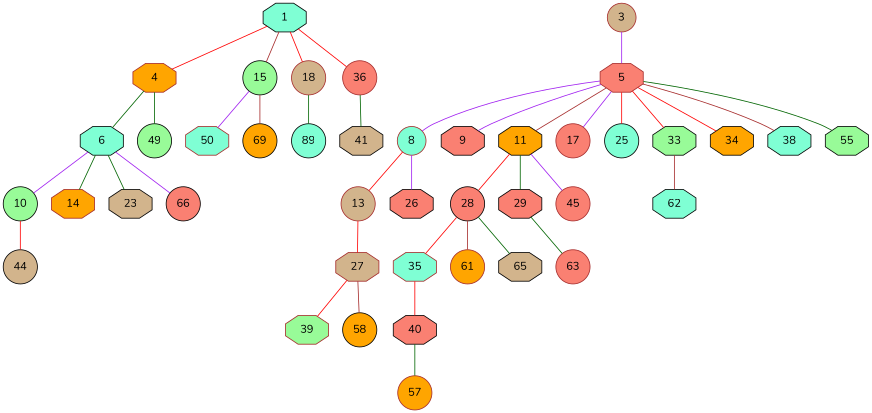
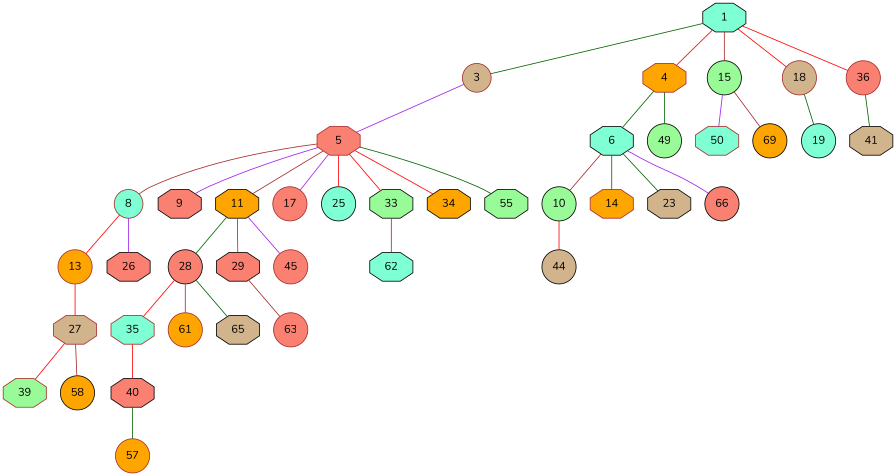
edge "1" -- "3": added
edge "5" -- "8": color purple -> brown
node "89": label "89" -> "19"
node "38": removed
edge "11" -- "28": color red -> darkgreen
edge "11" -- "29": color darkgreen -> brown
edge "6" -- "10": color purple -> brown
node "13": fillcolor tan -> orange
edge "29" -- "63": color darkgreen -> brown
